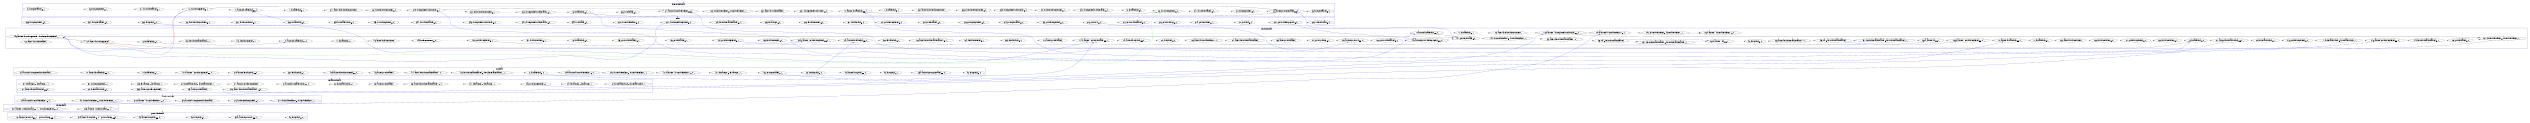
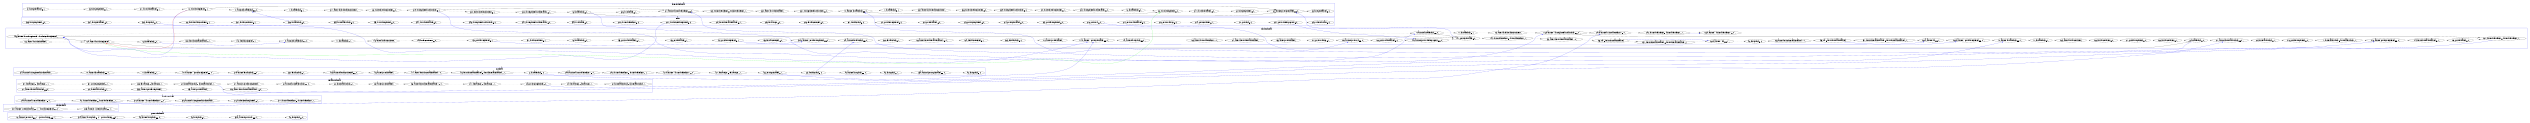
node "180: fw_tty_lock = 2;": removed
